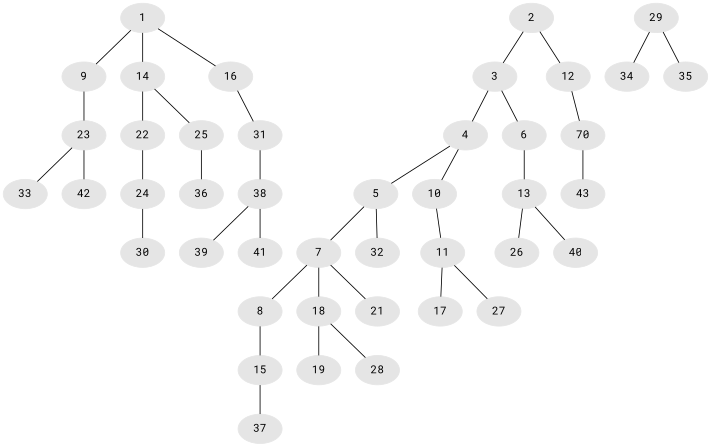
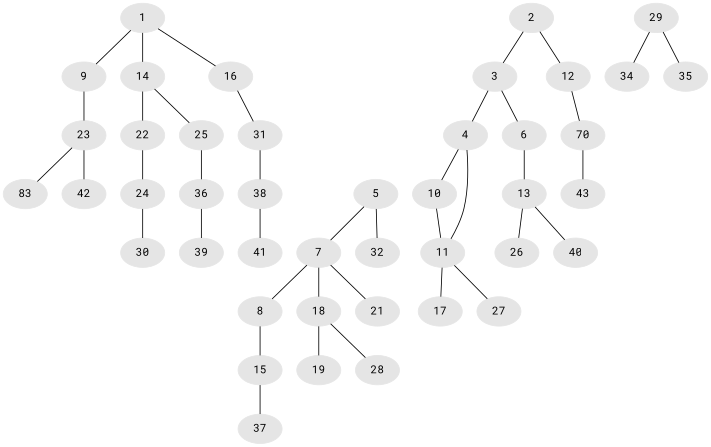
edge "4" -- "5": now "4" -- "11"
node "33": label "33" -> "83"
edge "38" -- "39": now "36" -- "39"
